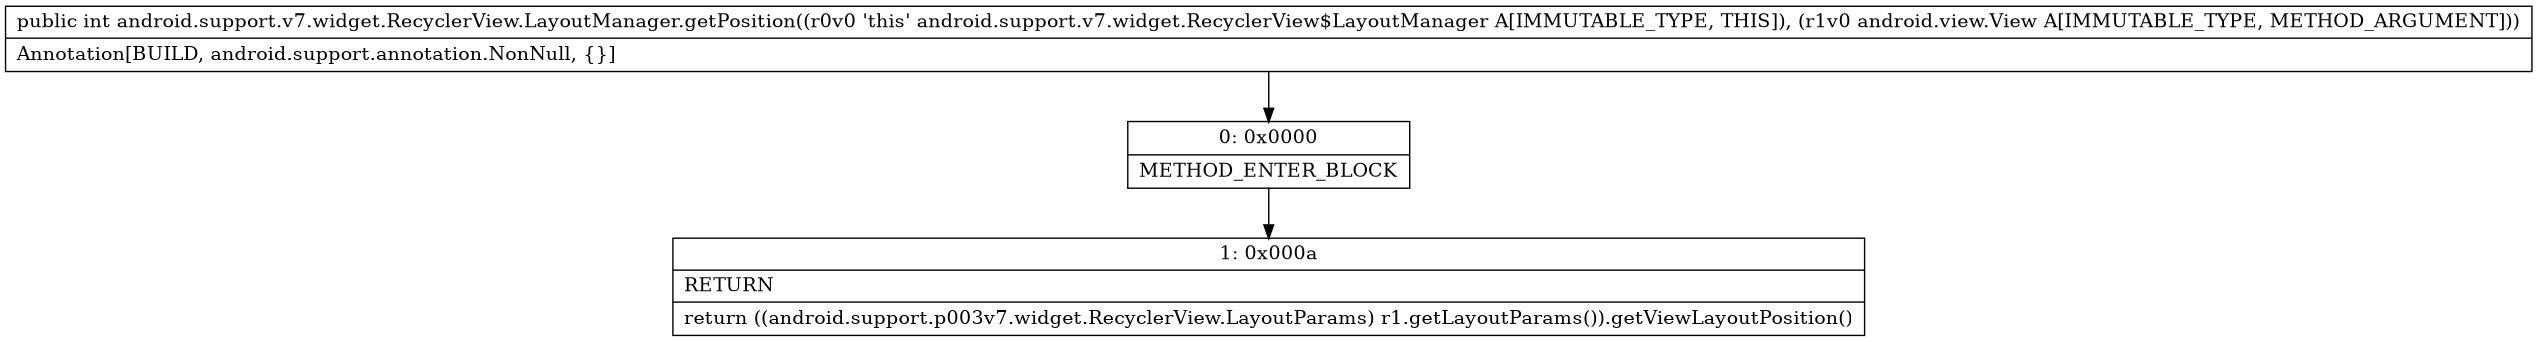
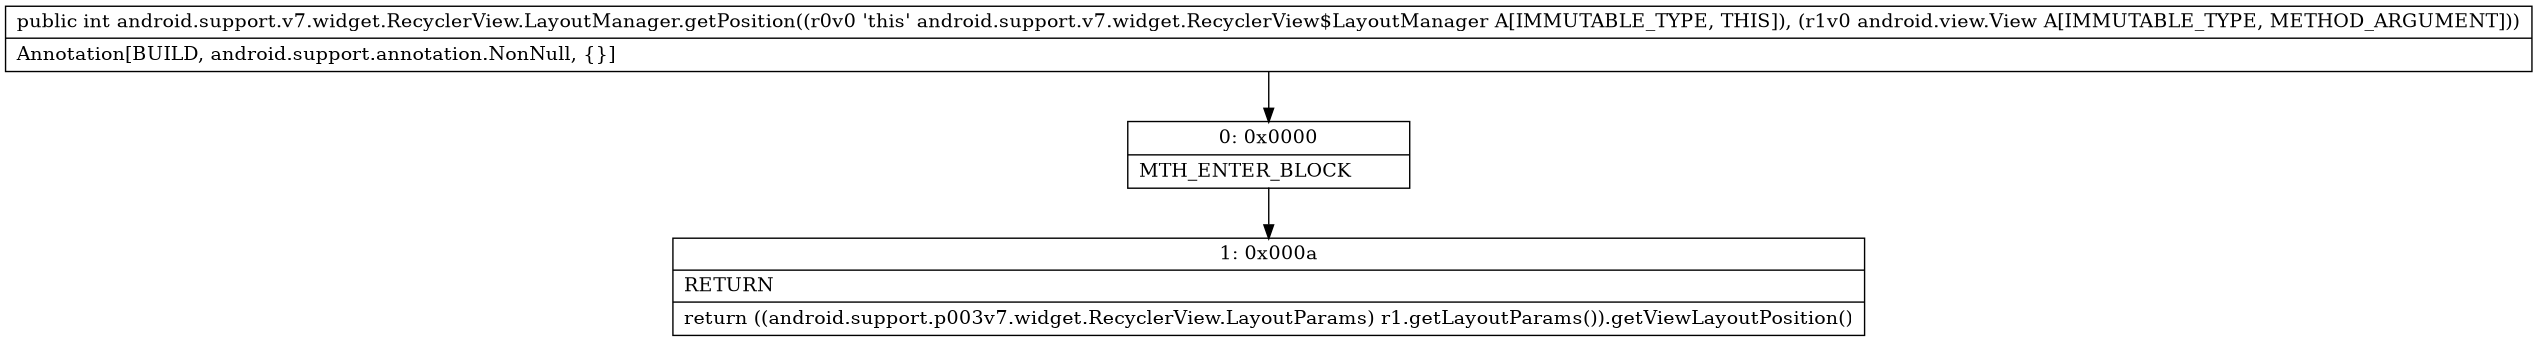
node "0: 0x0000": text "METHOD_ENTER_BLOCK" -> "MTH_ENTER_BLOCK"
